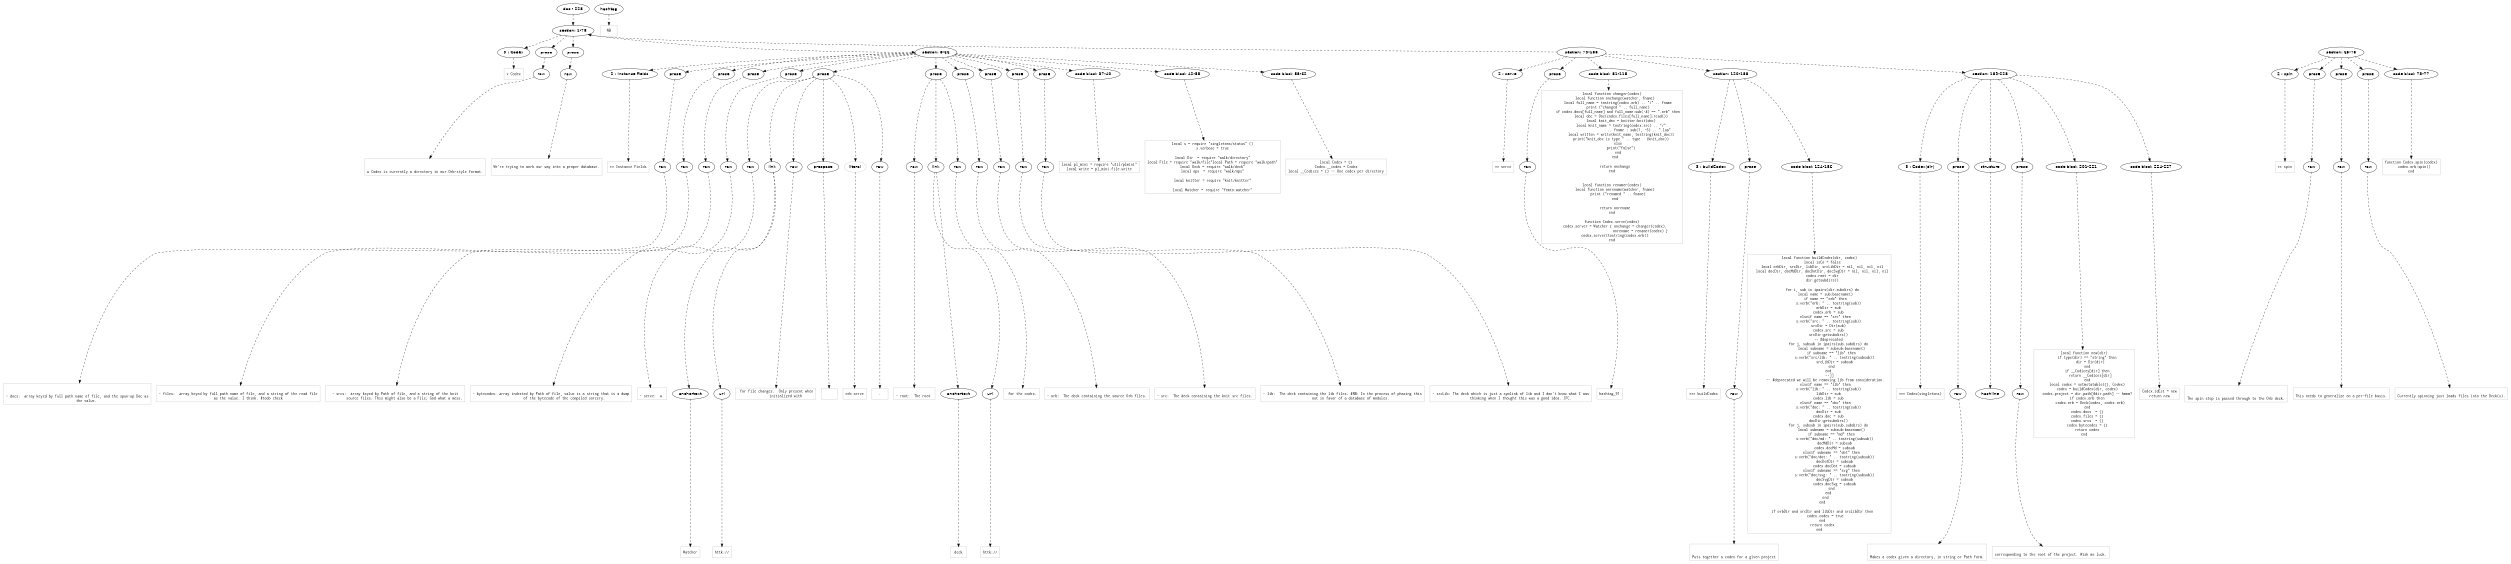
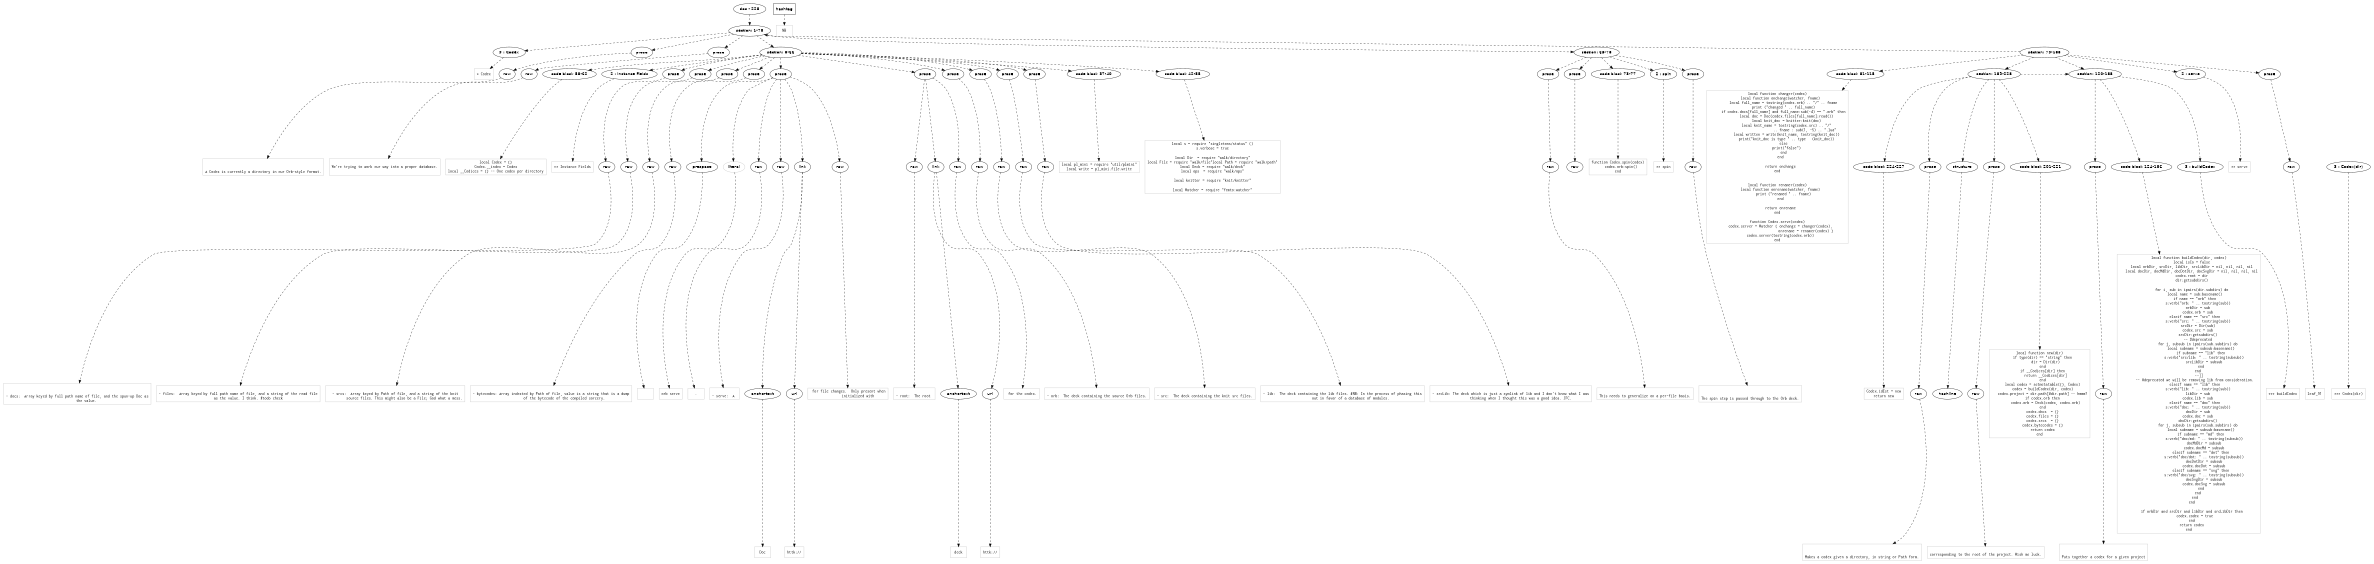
node "hashtag": shape ellipse -> box
edge "section: 1-78" -> "section: 65-78": added
edge "section: 189-228" -> "3 : Codex(dir)": now "section: 189-228" -> "section: 120-188"
node "hashtag_91": label "hashtag_91" -> "leaf_91"
node "*** Codex(singletons)": label "*** Codex(singletons)" -> "*** Codex(dir)"
node "Currently spinning just loads files into the Deck(s).": removed
node "Watcher": label "Watcher" -> "Doc"
